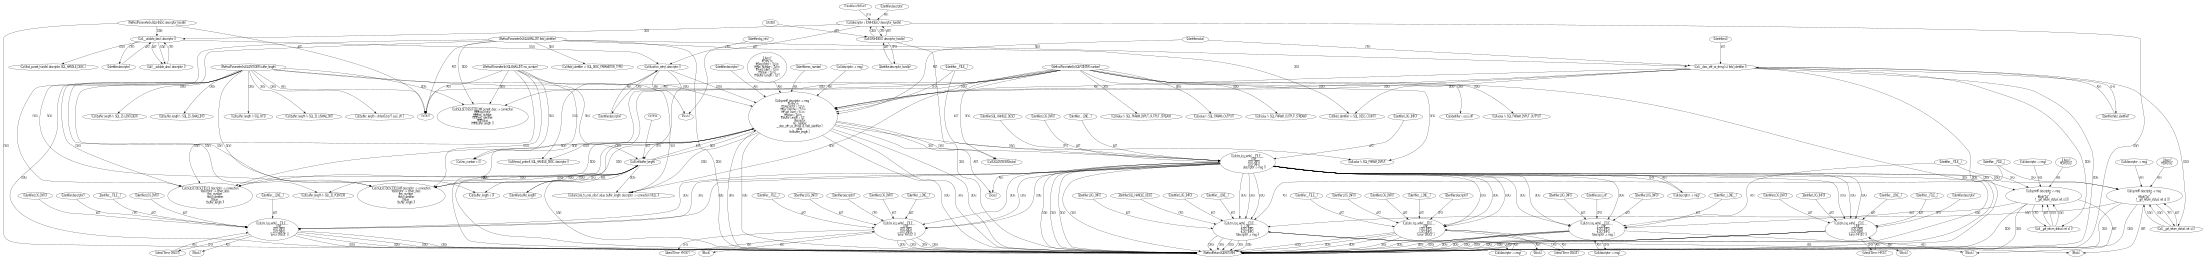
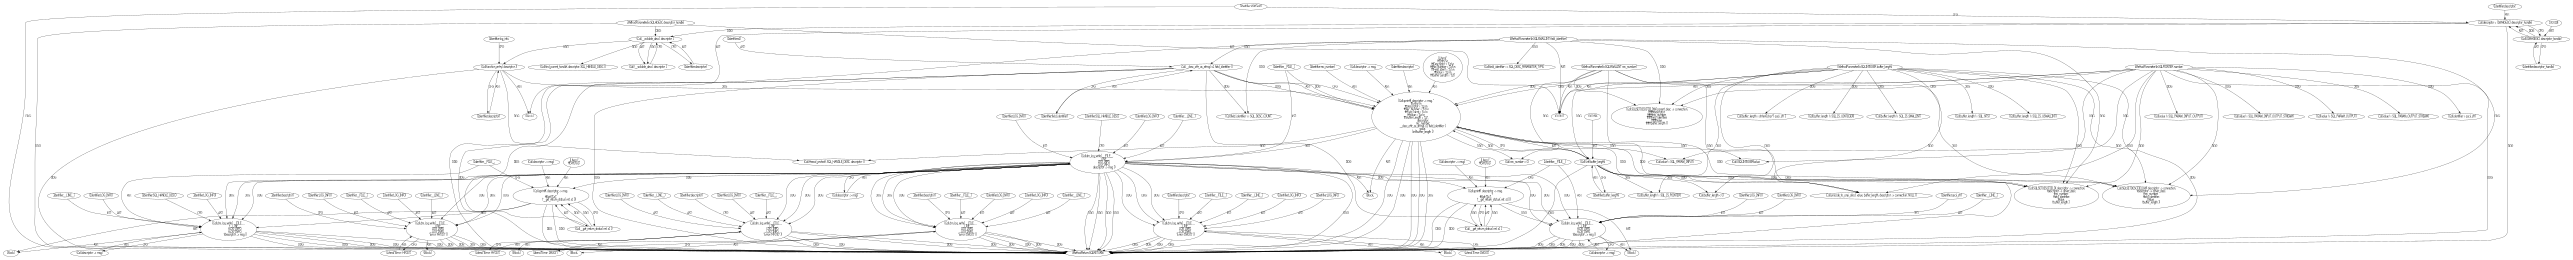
node "(Identifier,value)": removed
edge "(Call,(DMHDESC) descriptor_handle)" -> "(MethodReturn,SQLRETURN)": now "(Identifier,isStrField)" -> "(MethodReturn,SQLRETURN)"
